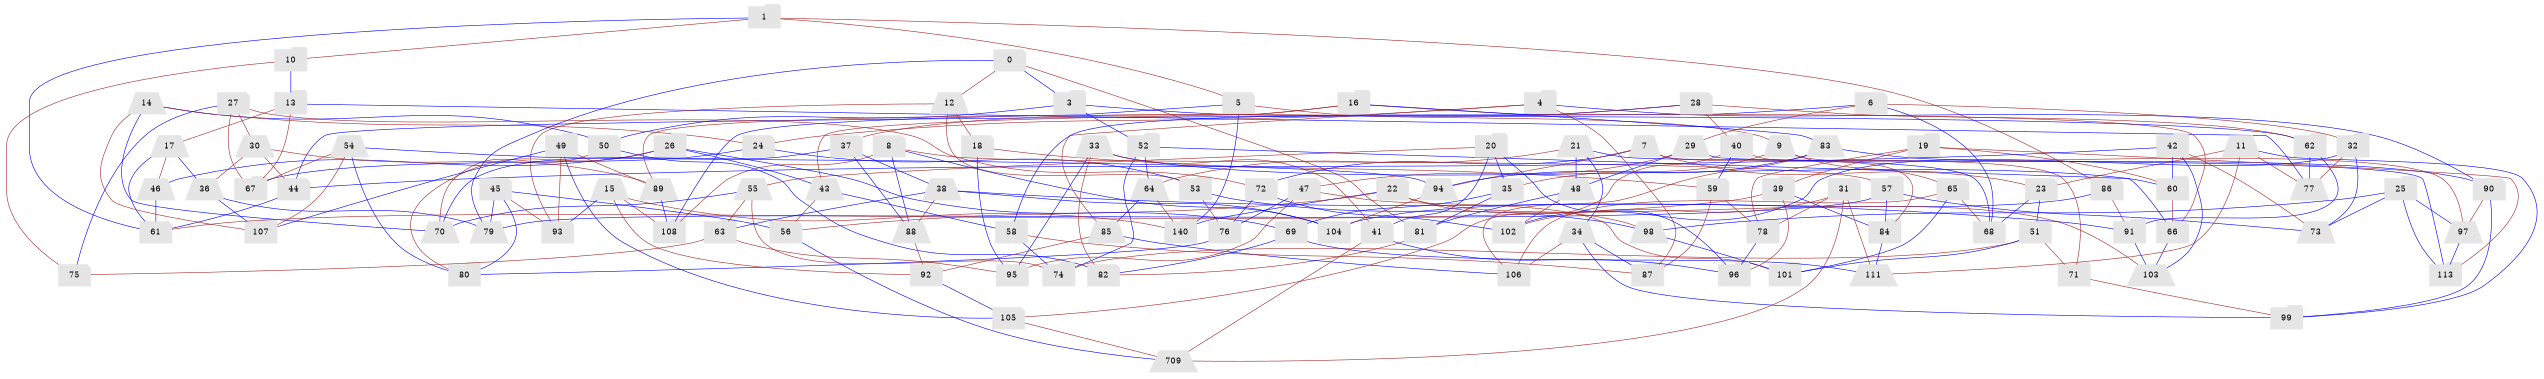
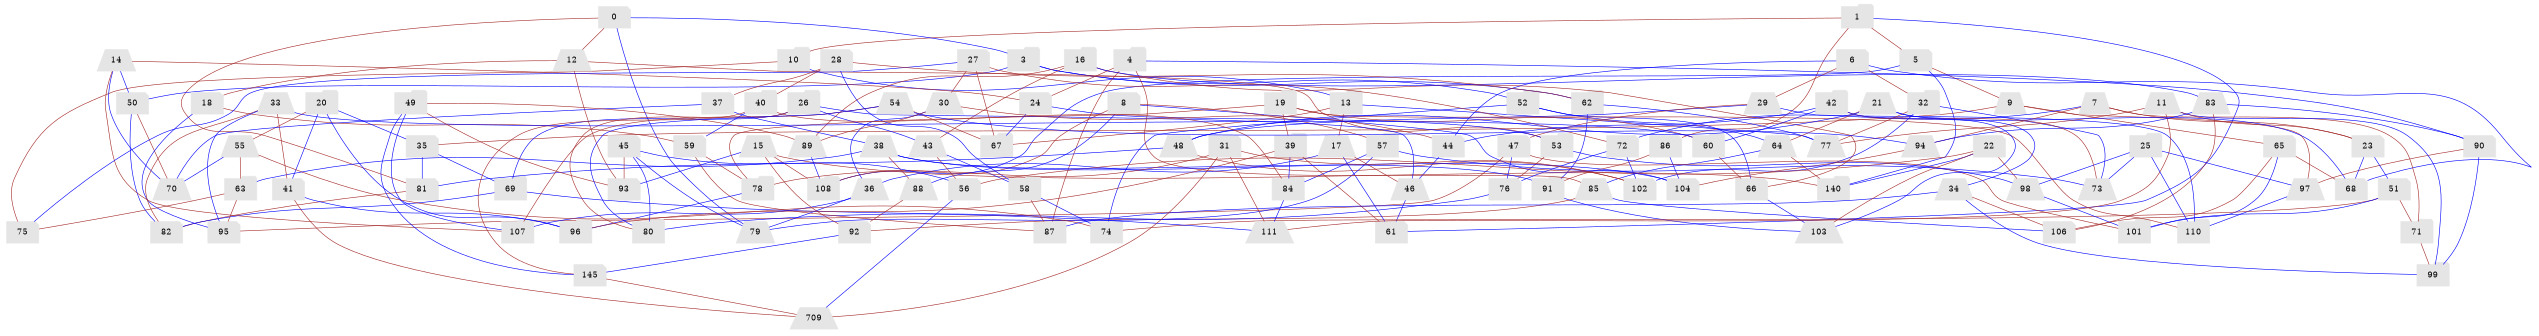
edge "30" -- "36": color brown -> blue
edge "37" -- "88": removed
edge "44" -- "61": now "44" -- "46"
node "113": label "113" -> "110"
node "105": label "105" -> "145"
